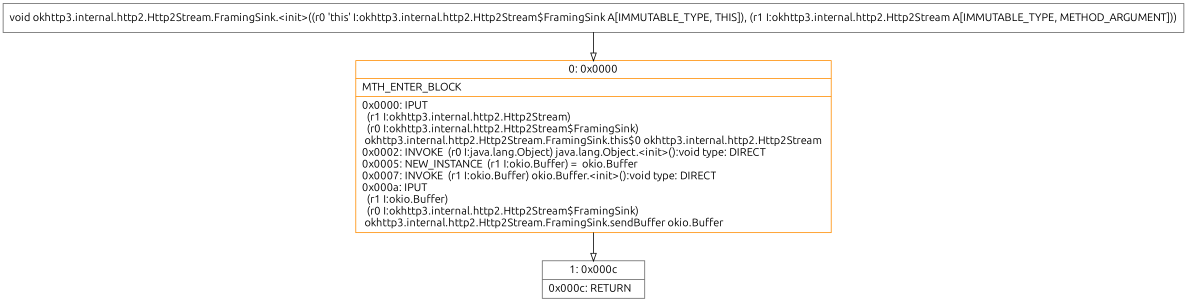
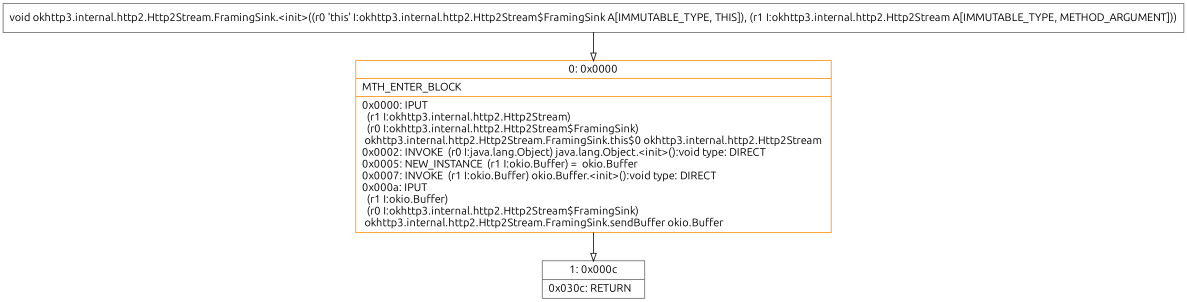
node "1: 0x000c": text "0x000c: RETURN" -> "0x030c: RETURN"
